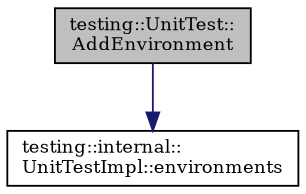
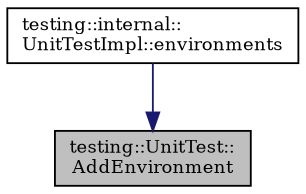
edge "testing::UnitTest:: AddEnvironment" -> "testing::internal:: UnitTestImpl::environments": reversed
